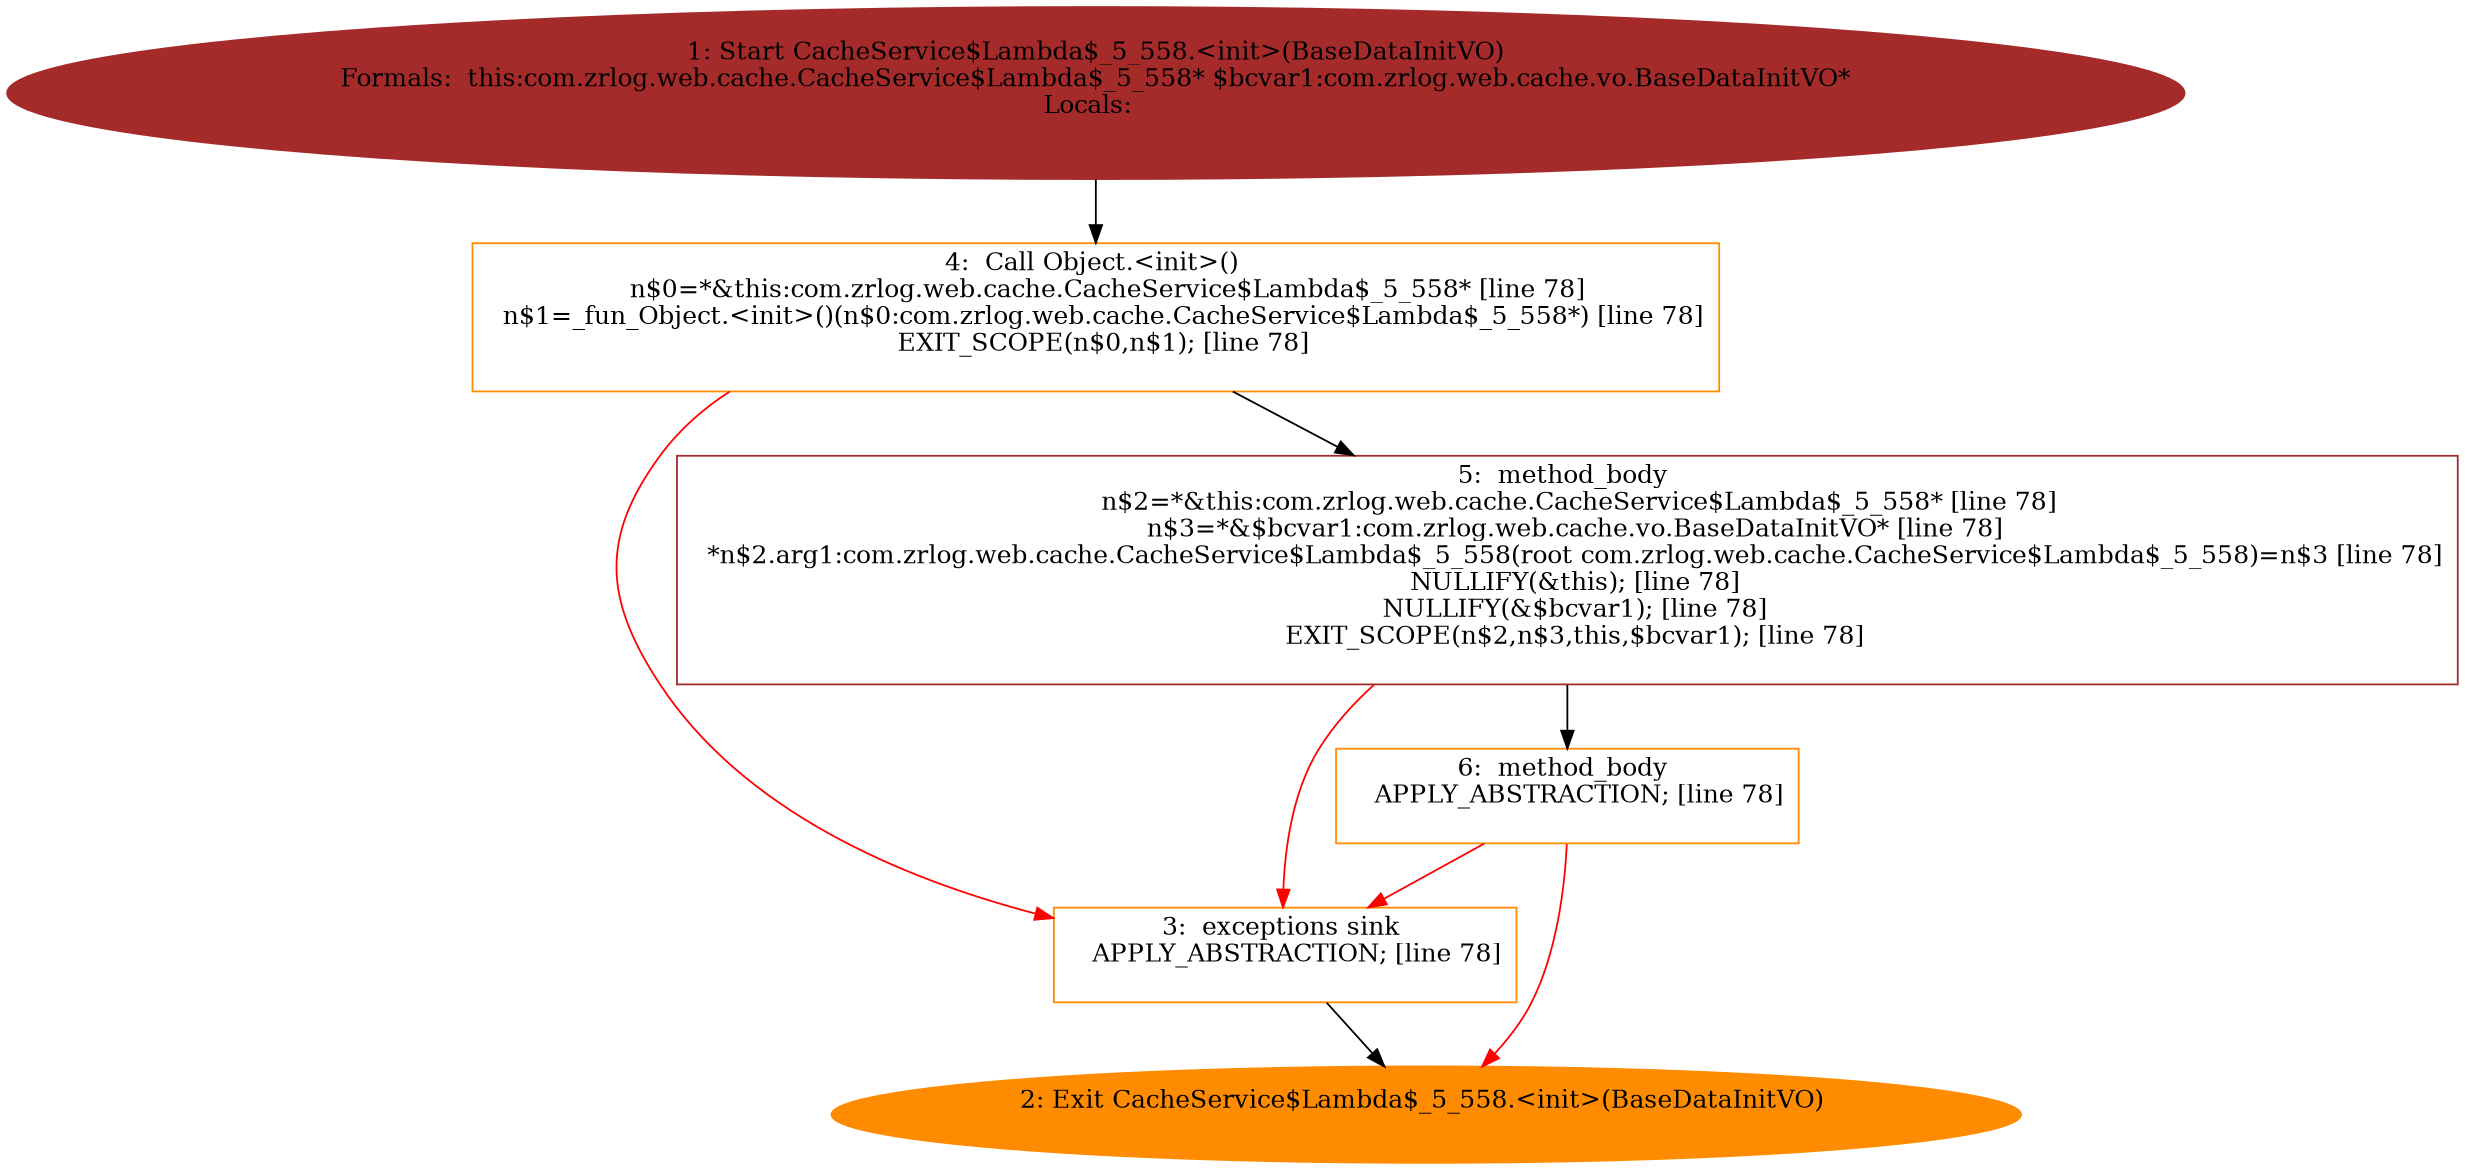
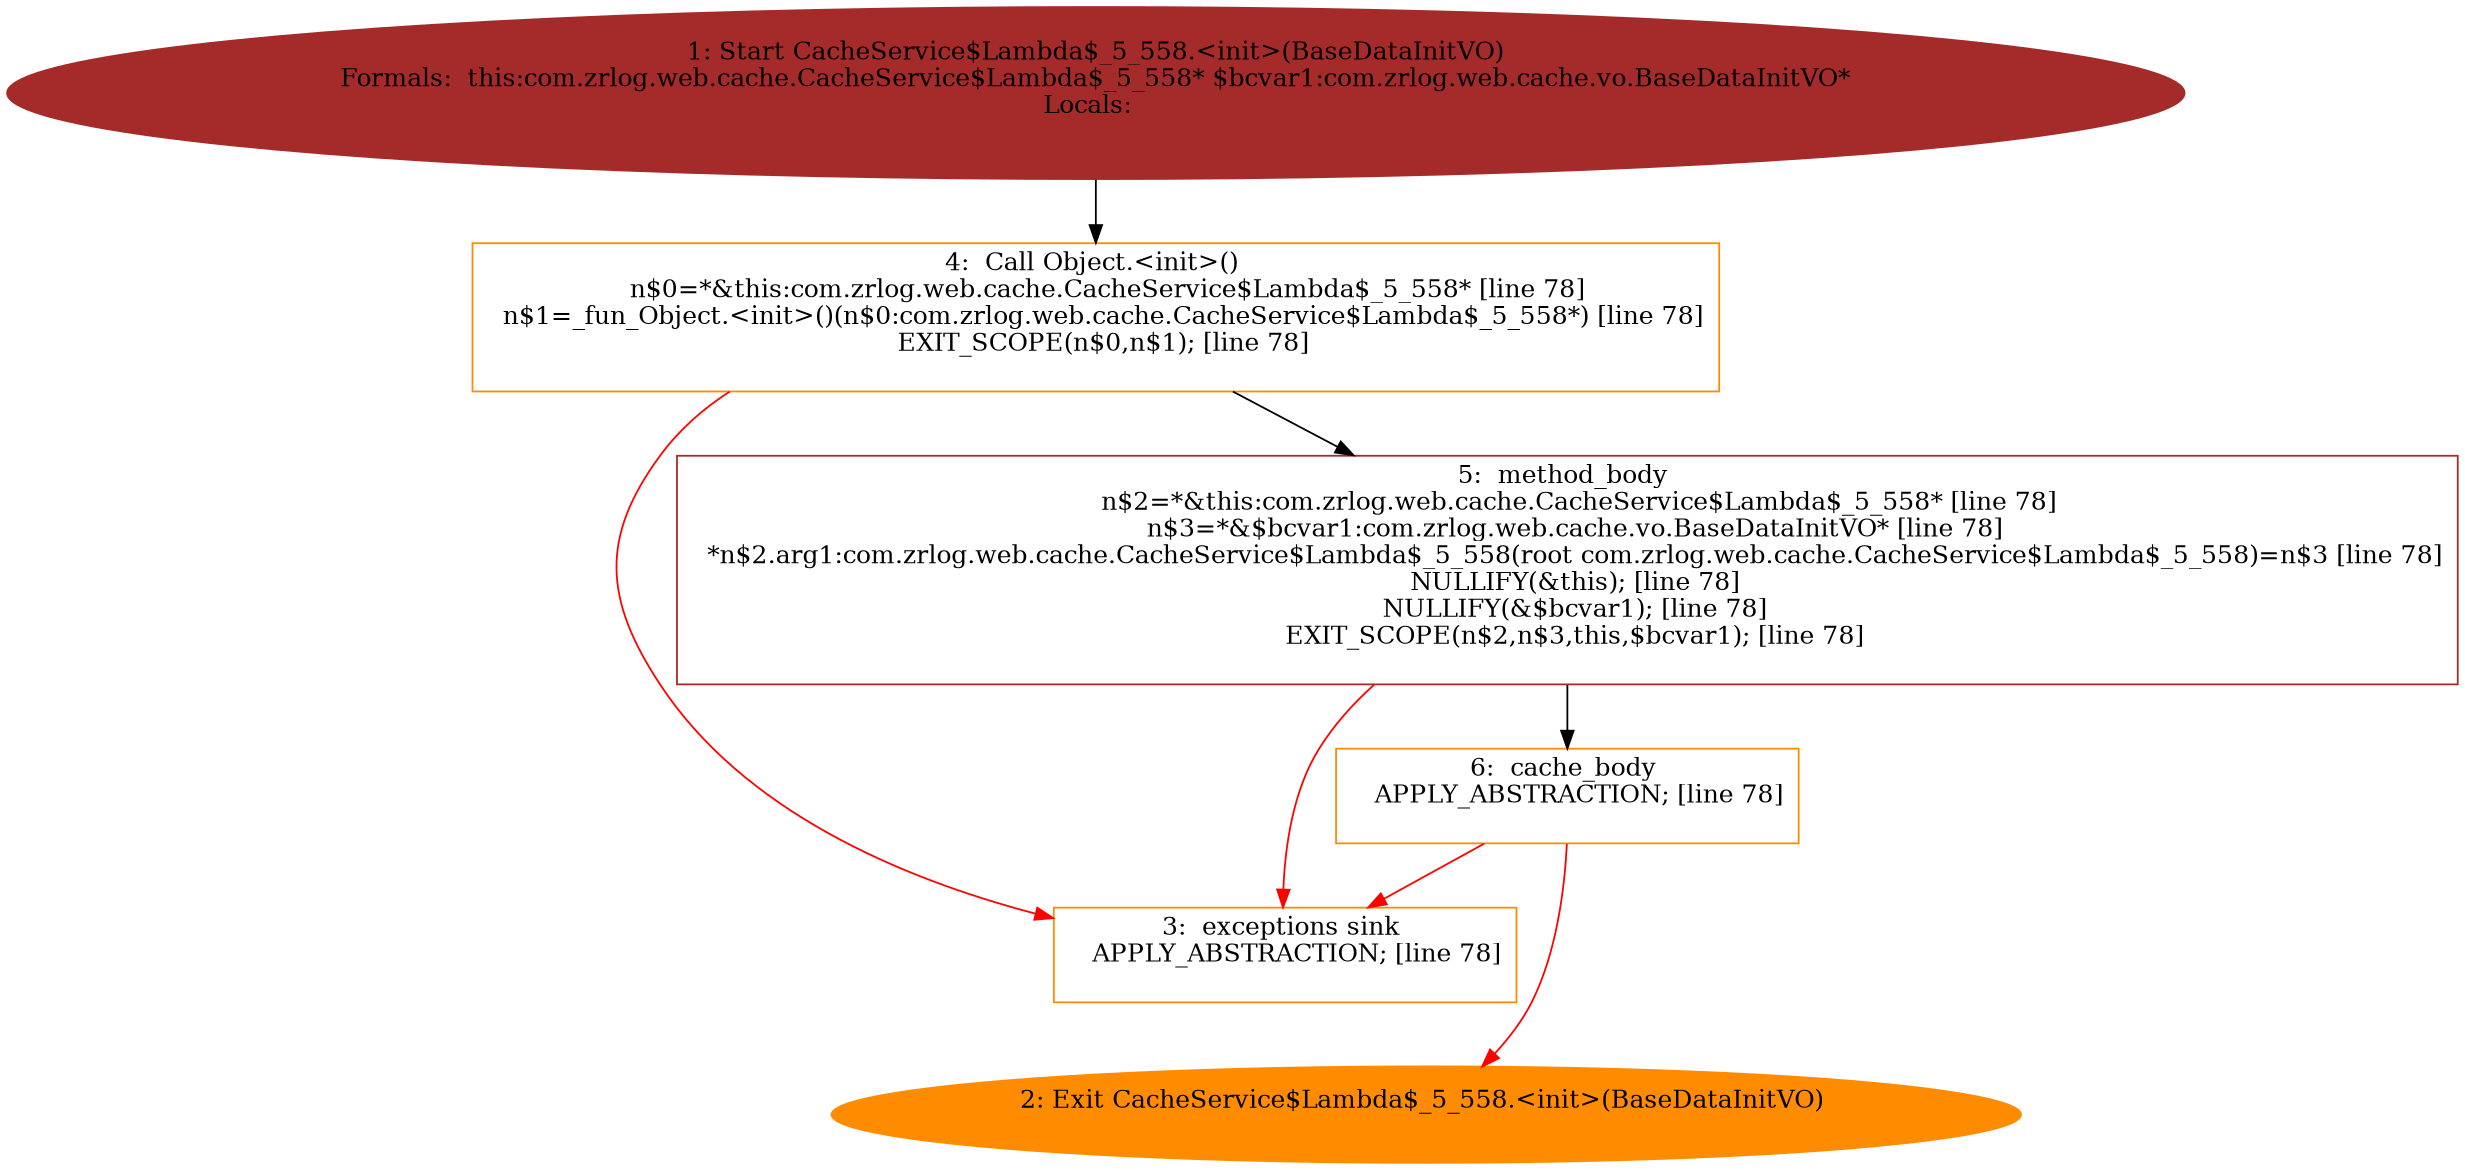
node "6:  method_body APPLY_ABSTRACTION; [line 78]": label "6:  method_body APPLY_ABSTRACTION; [line 78]" -> "6:  cache_body APPLY_ABSTRACTION; [line 78]"
edge "3:  exceptions sink APPLY_ABSTRACTION; [line 78]" -> "2: Exit CacheService$Lambda$_5_558.<init>(BaseDataInitVO)": removed
